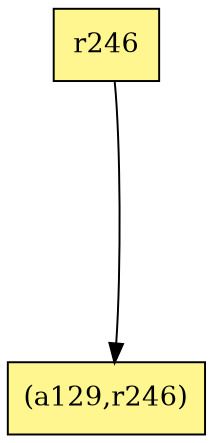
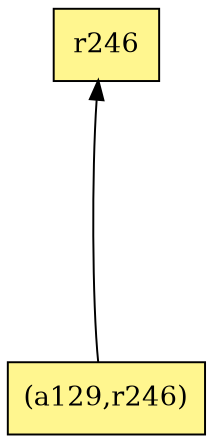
edge "r246" -> "(a129,r246)": reversed
